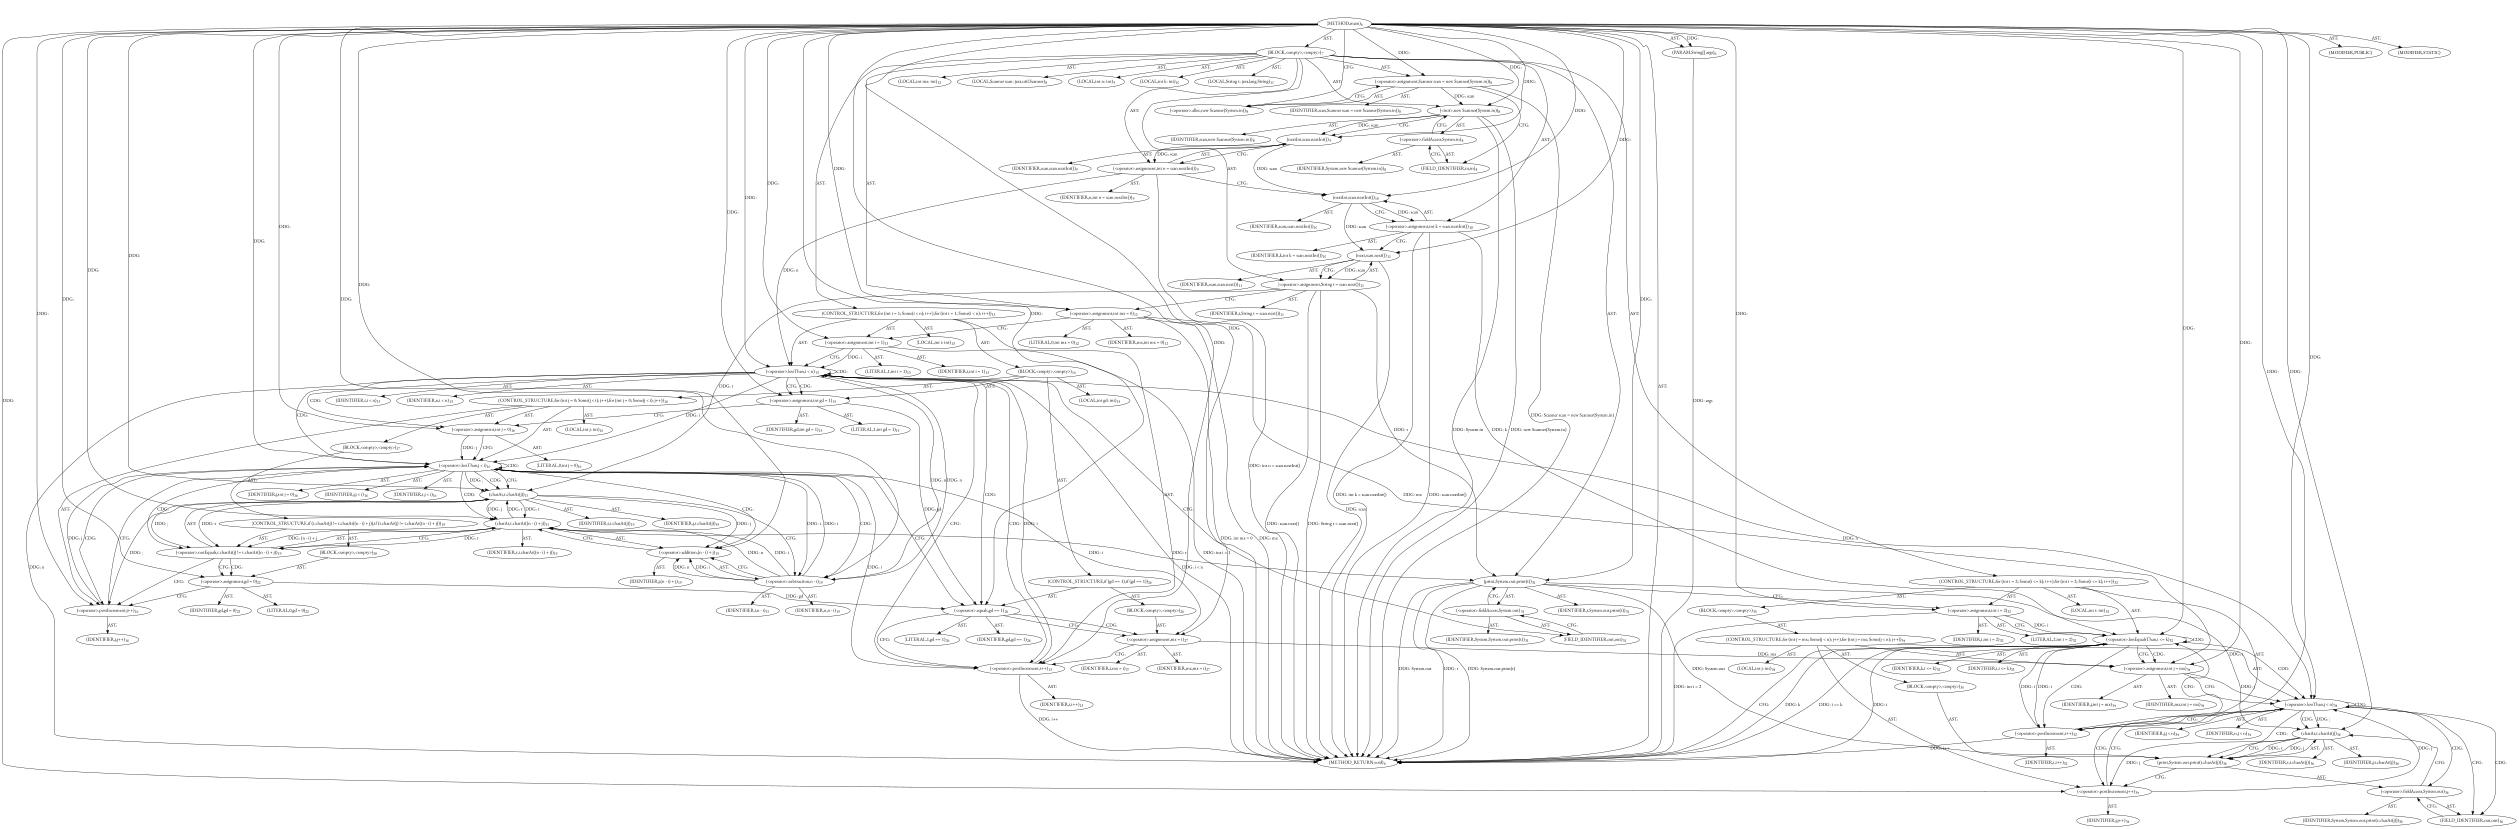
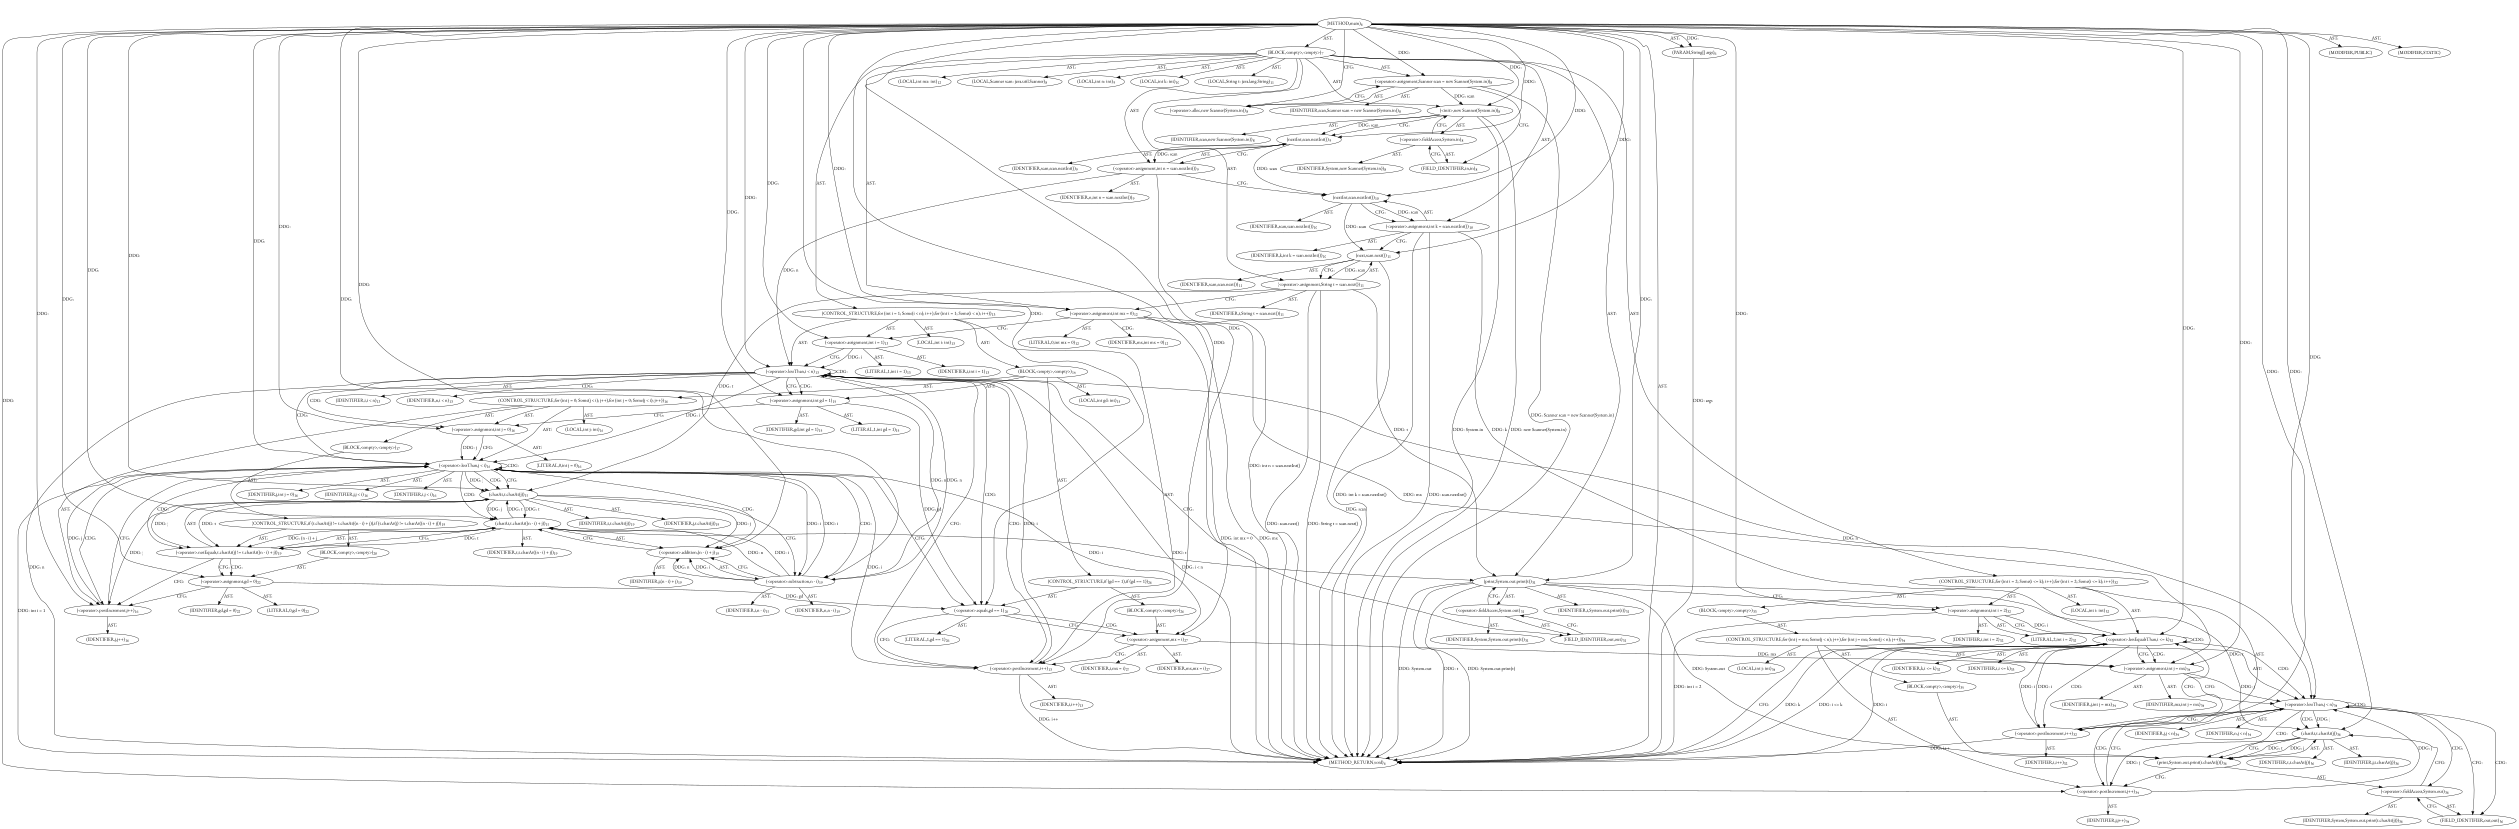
edge "(<operator>.assignment,int mx = 0)" -> "(IDENTIFIER,mx,int mx = 0)": label "AST: " -> "CDG: "
edge "(<operator>.lessThan,i < n)" -> "(IDENTIFIER,n,i < n)": label "AST: " -> "CDG: "
edge "(<operator>.assignment,int i = 1)" -> "(METHOD_RETURN,void)": now "(<operator>.lessThan,j < i)" -> "(METHOD_RETURN,void)"
node "(IDENTIFIER,gd,gd == 1)": removed
